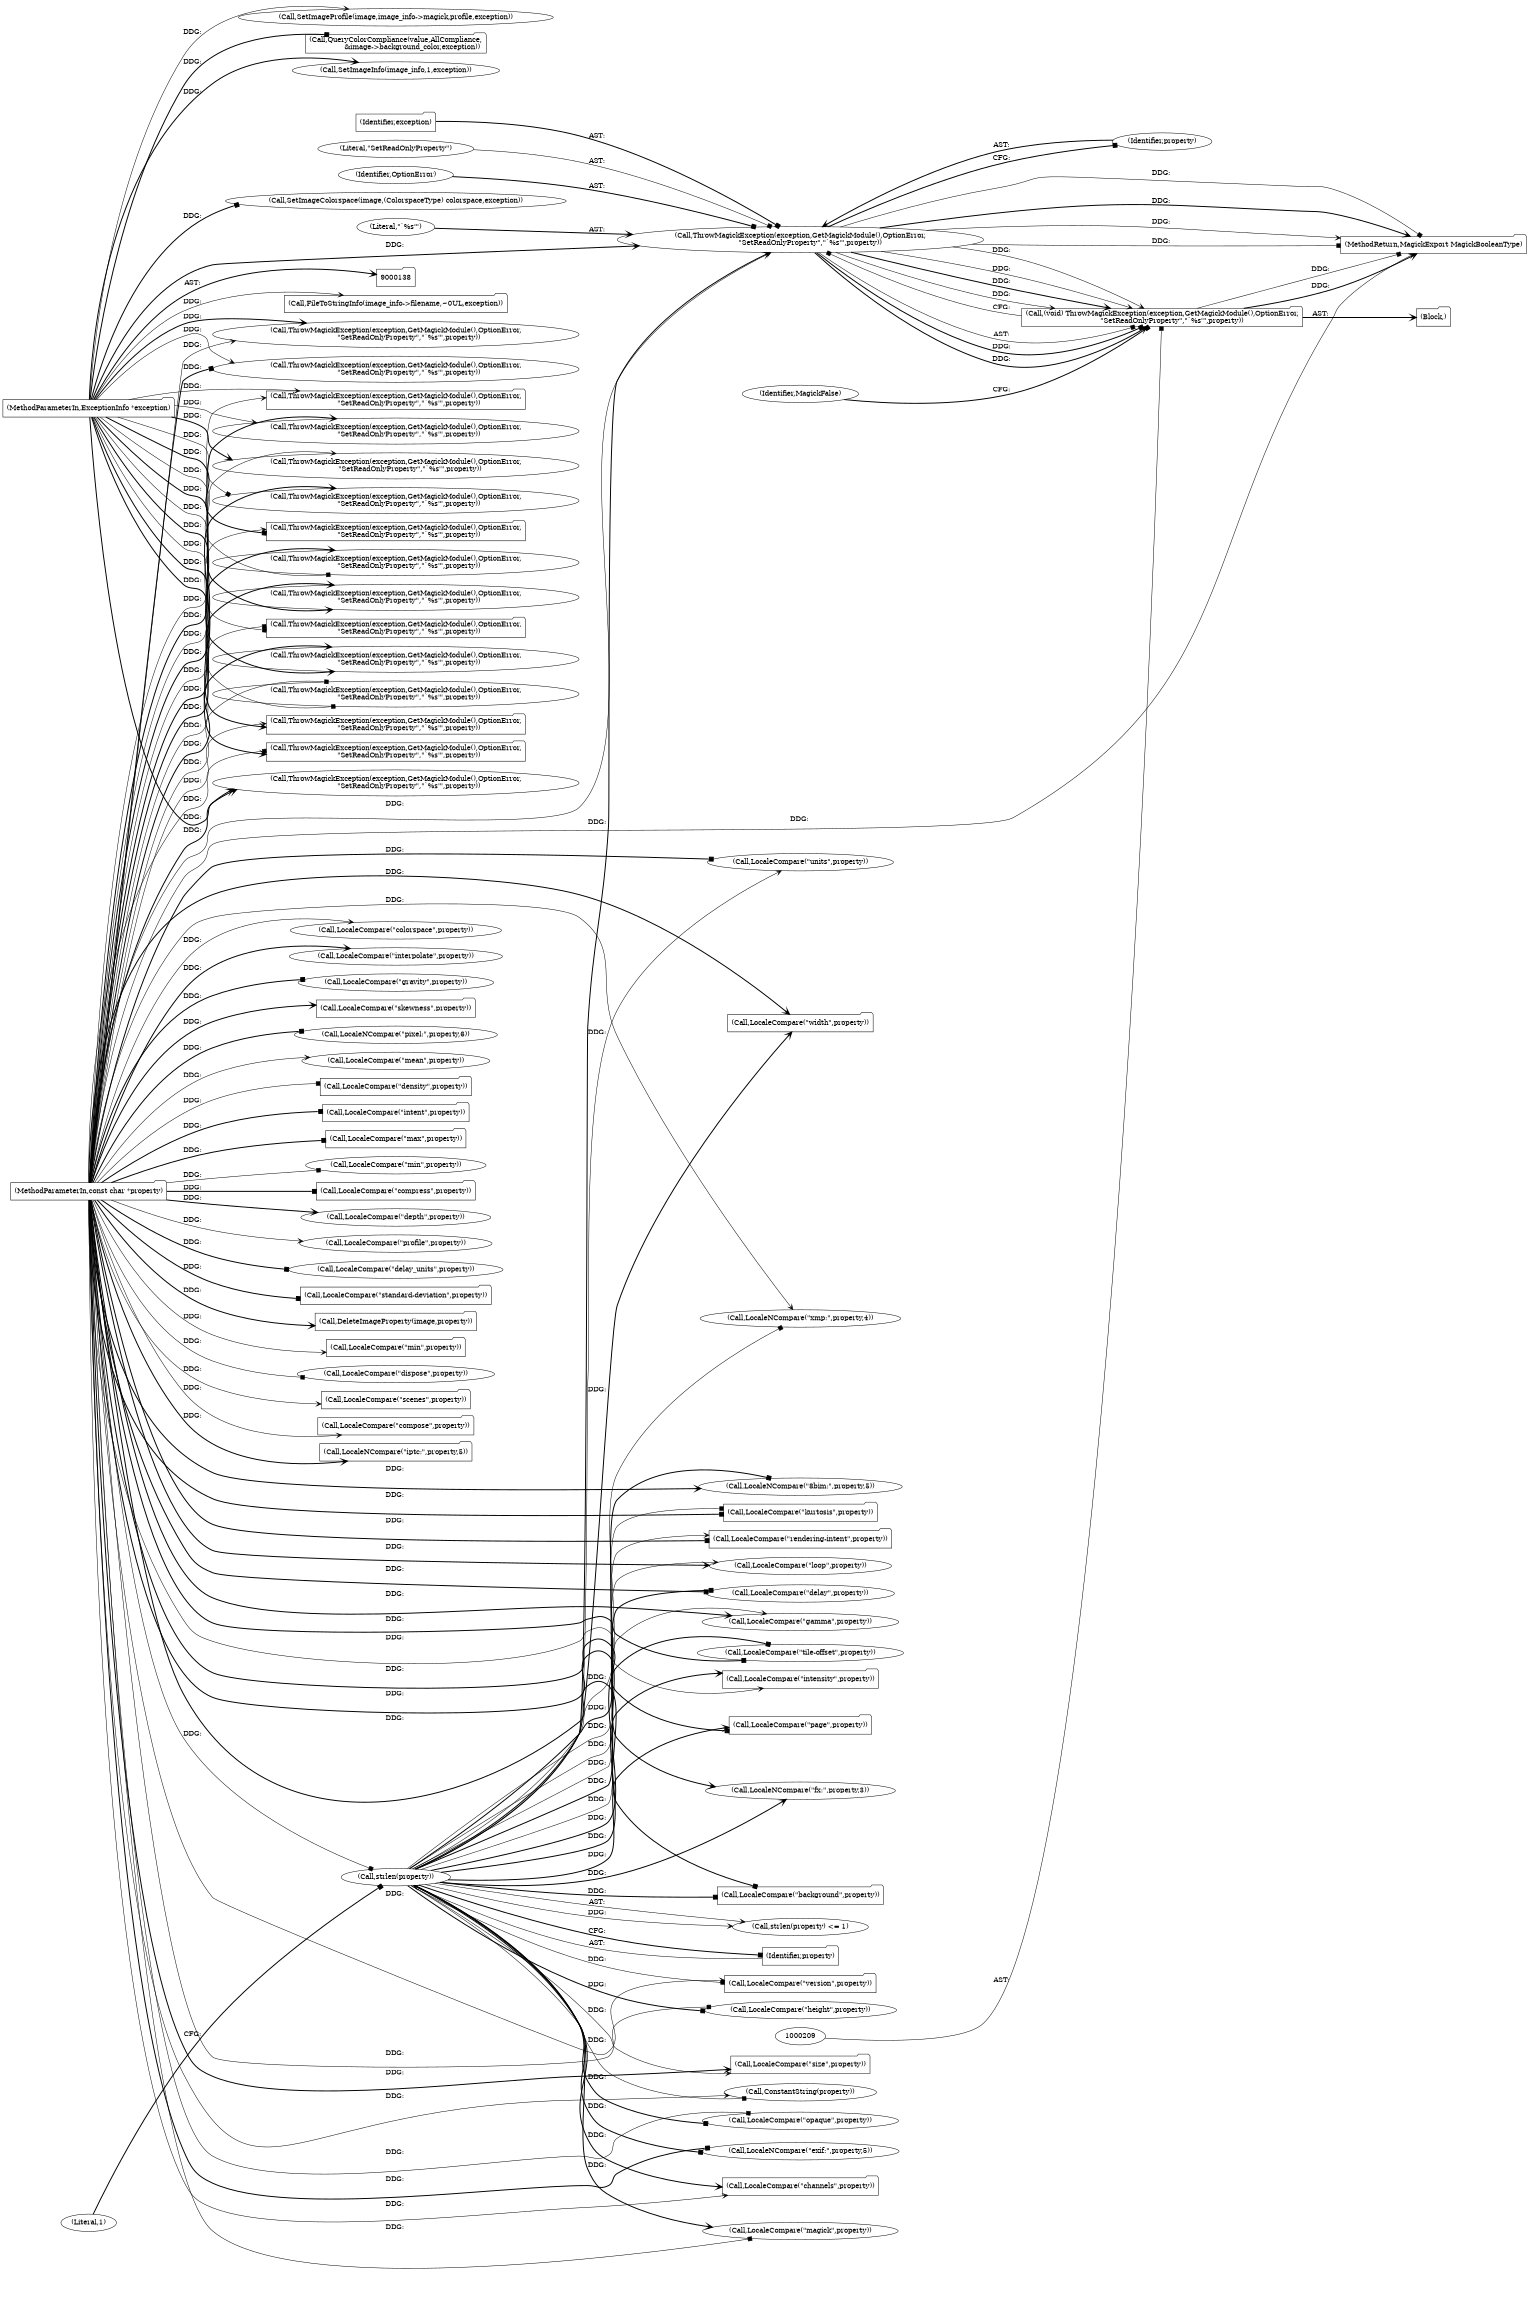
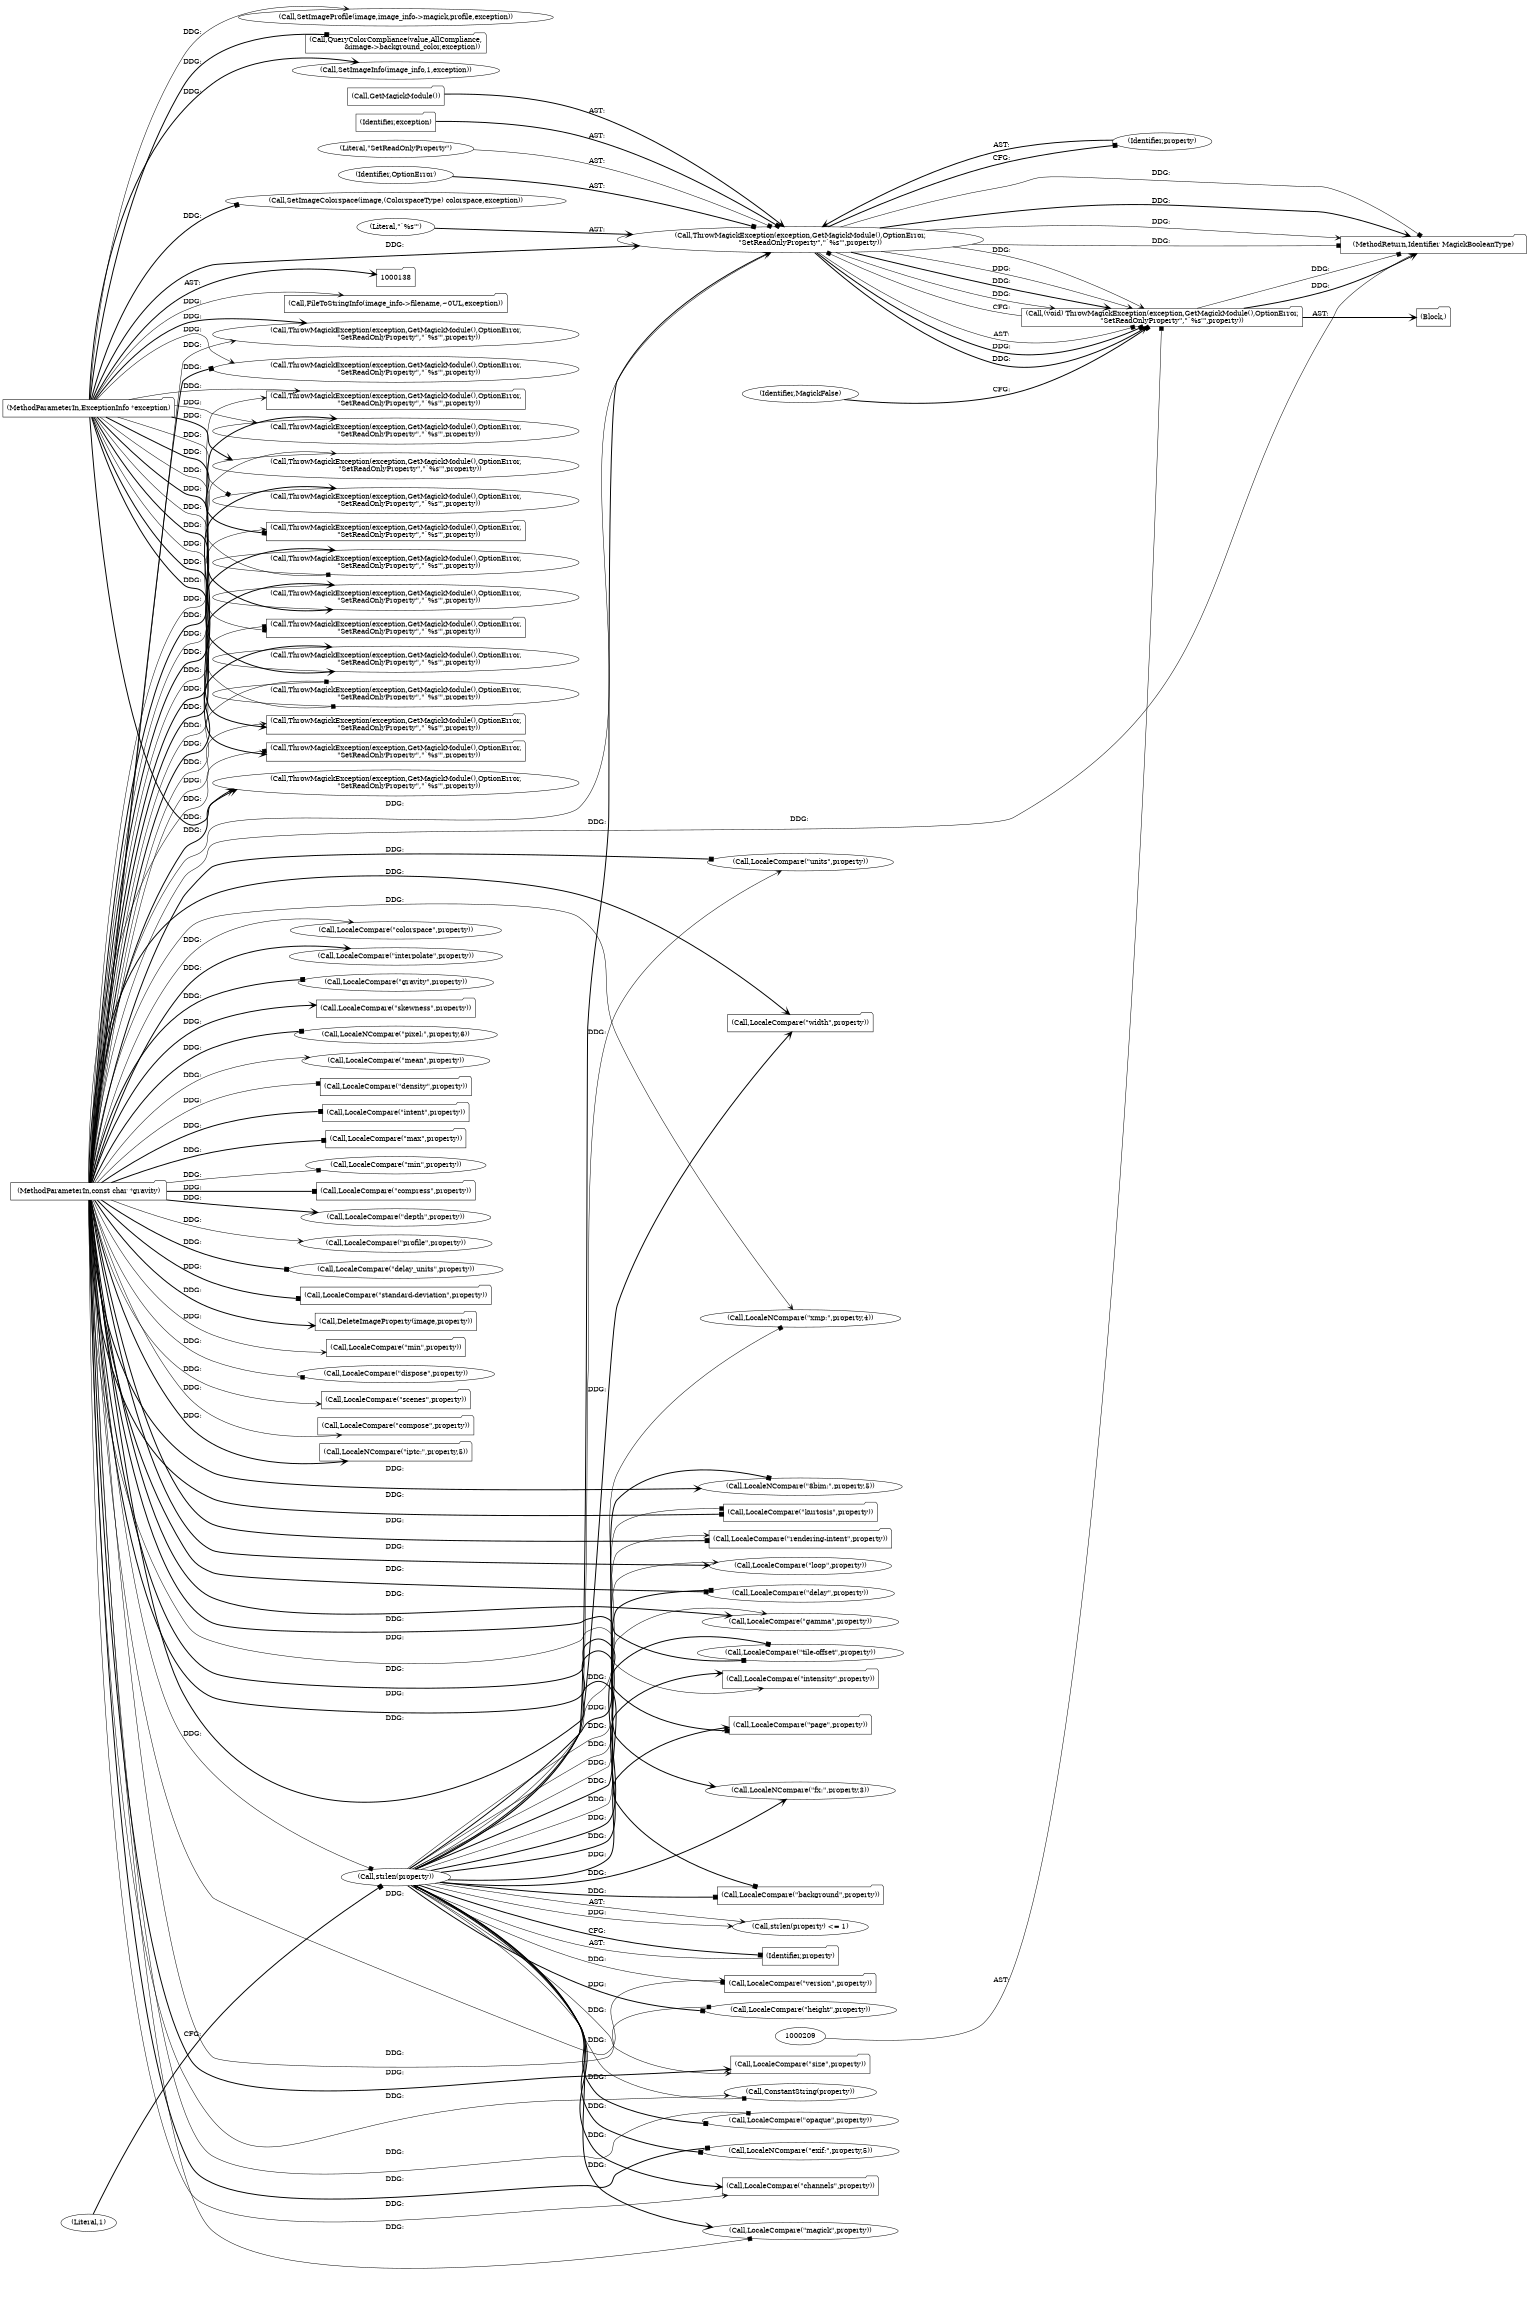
node "(Call,GetMagickModule())": added
node "(MethodReturn,MagickExport MagickBooleanType)": label "(MethodReturn,MagickExport MagickBooleanType)" -> "(MethodReturn,Identifier MagickBooleanType)"
node "9000138": label "9000138" -> "1000138"
node "(MethodParameterIn,const char *property)": label "(MethodParameterIn,const char *property)" -> "(MethodParameterIn,const char *gravity)"
